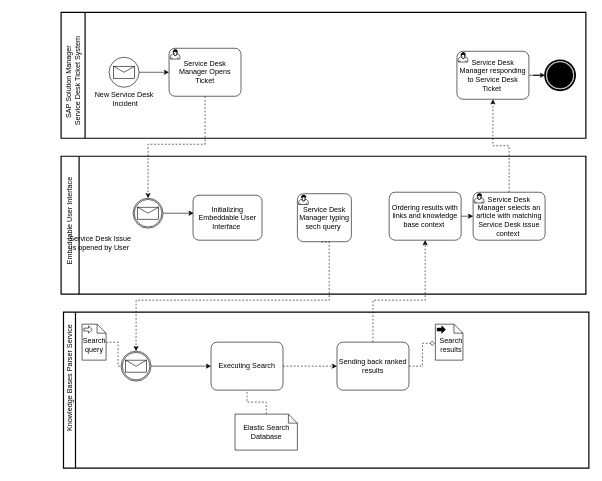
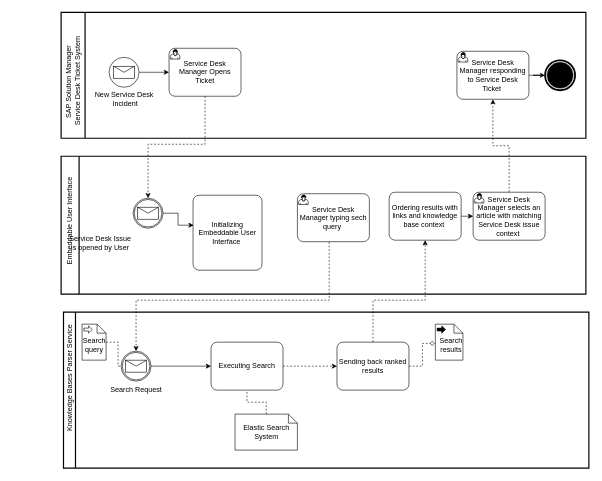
node "Initializing Embeddable User Interface": size 69x45 -> 69x75
node "Service Desk Manager typing sech query": size 54x48 -> 72x48
node "Search Request": added
node "Elastic Search Database": label "Elastic Search Database" -> "Elastic Search System"
